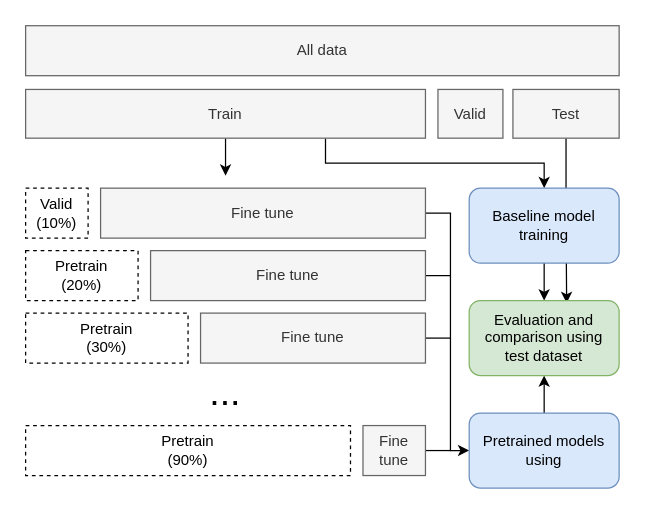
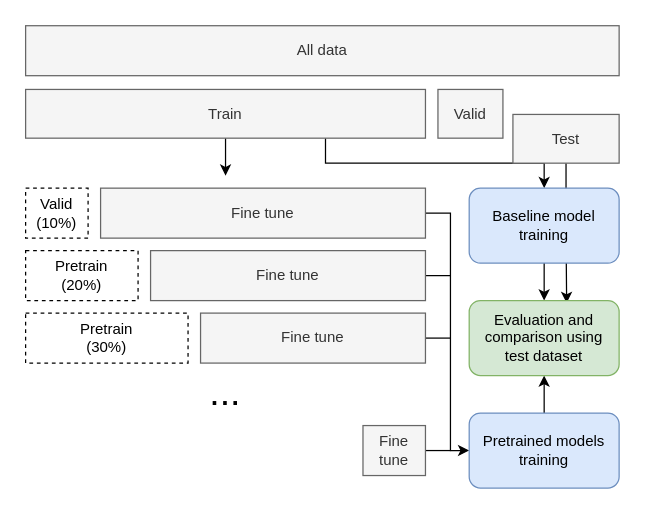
node "Test": moved (566, 114) -> (566, 139)
node "Pretrain (90%)": removed
node "Pretrained models using": label "Pretrained models using" -> "Pretrained models training"
